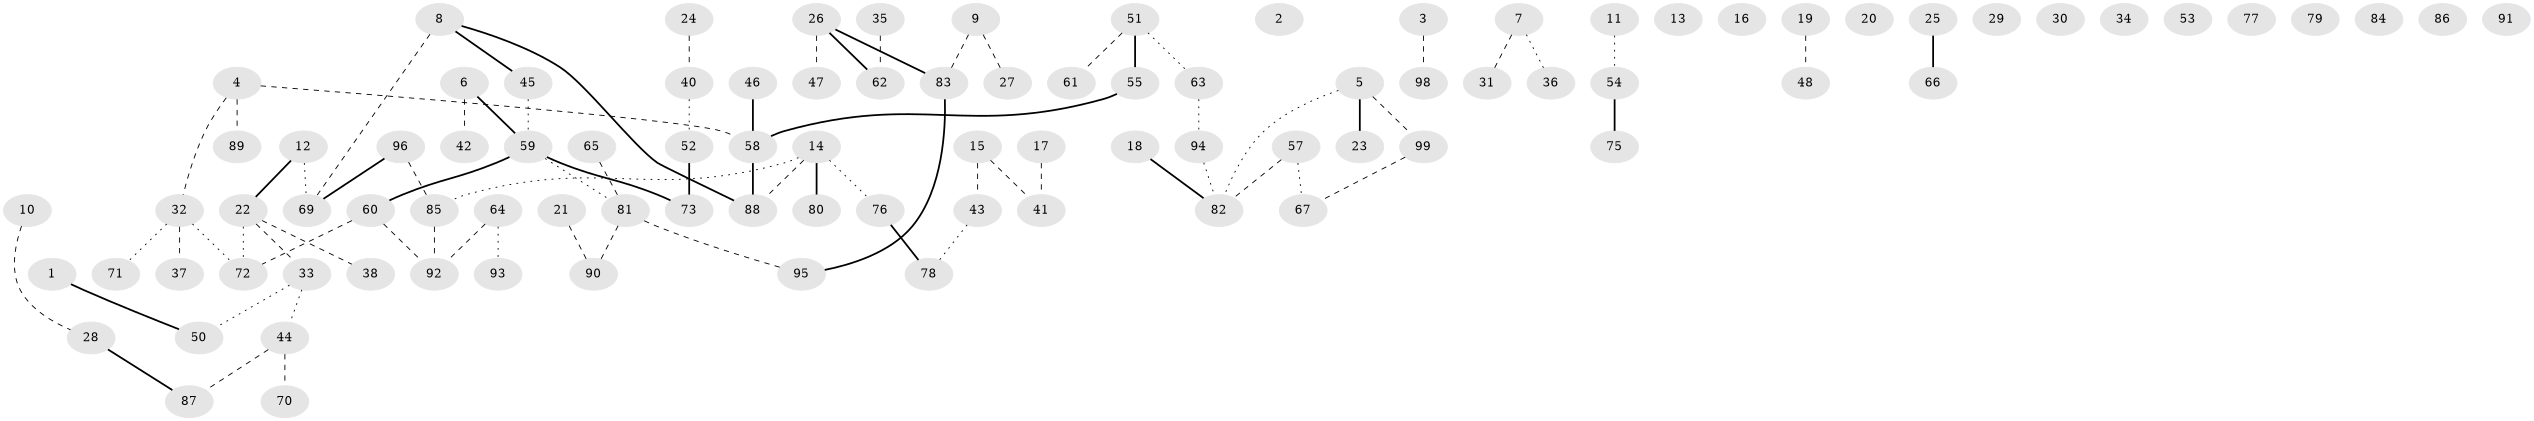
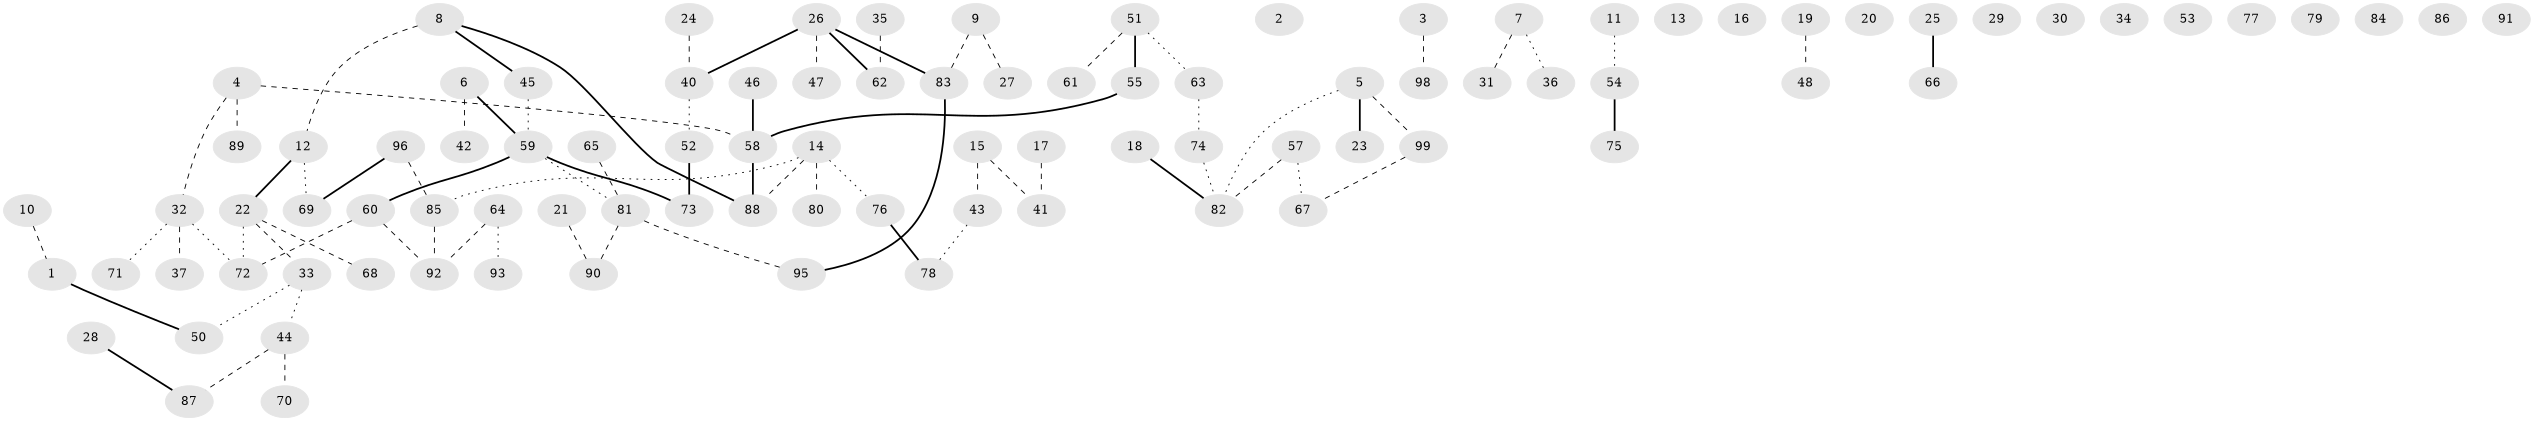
edge "26" -- "40": added
edge "8" -- "69": now "8" -- "12"
node "94": label "94" -> "74"
edge "14" -- "80": style bold -> dashed
node "38": label "38" -> "68"
edge "10" -- "28": now "10" -- "1"
